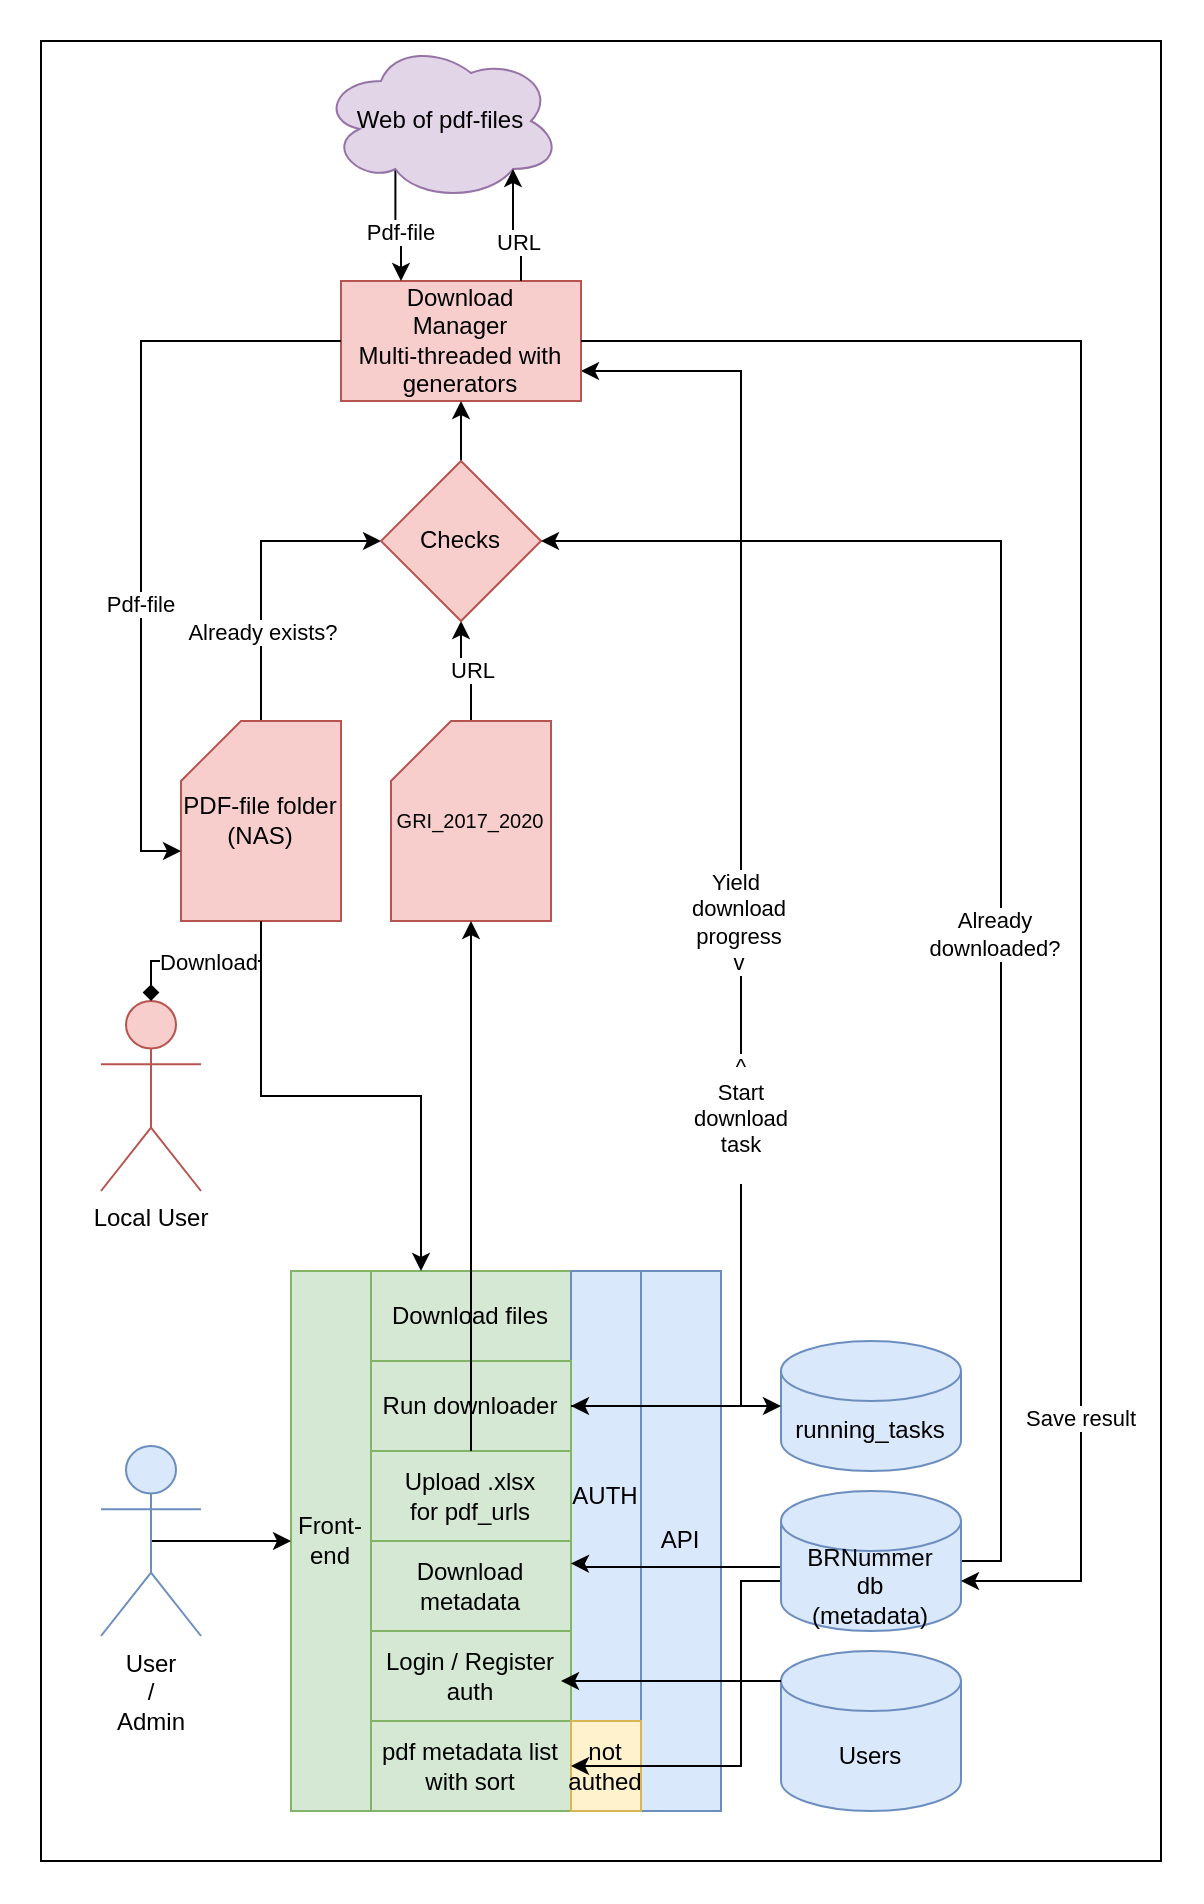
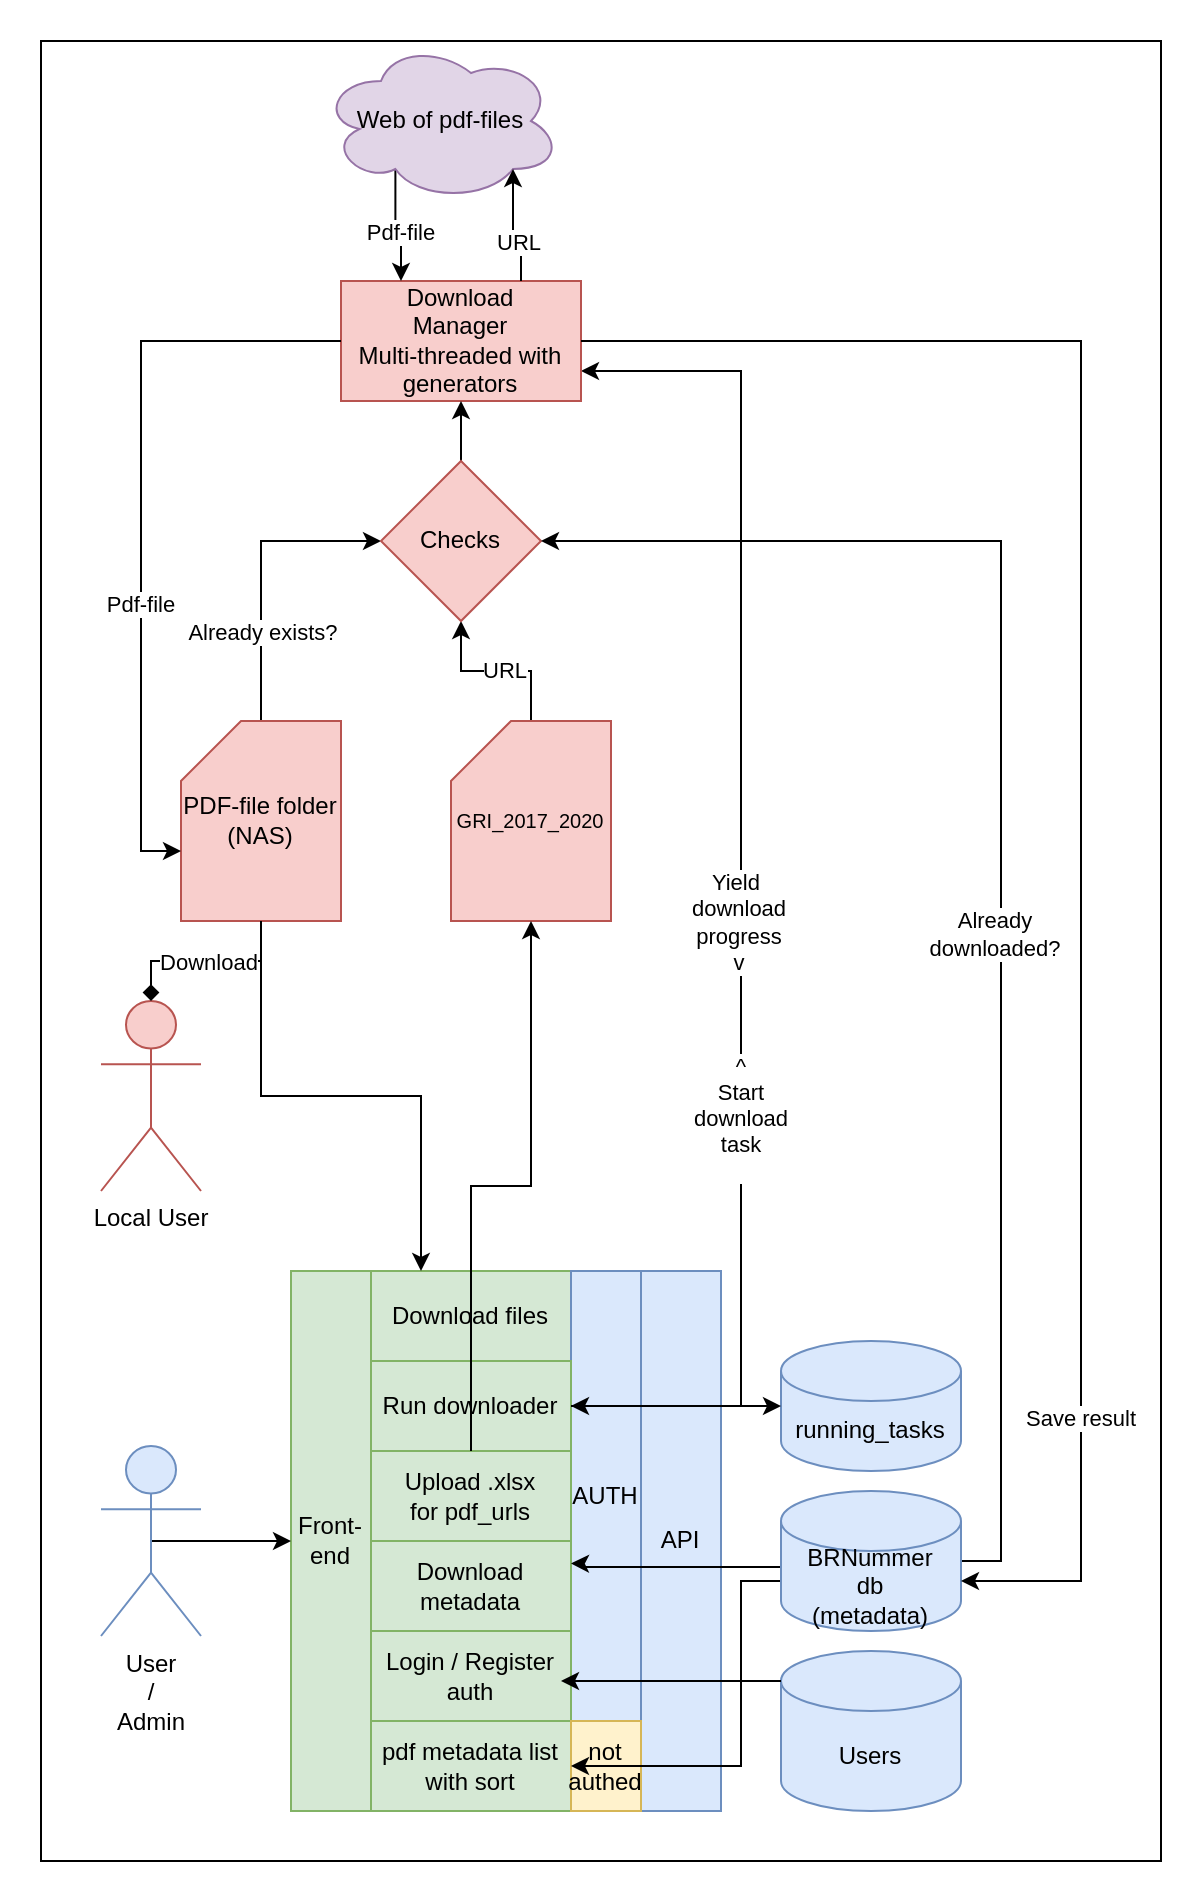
node "GRI_2017_2020": moved (471, 821) -> (531, 821)
